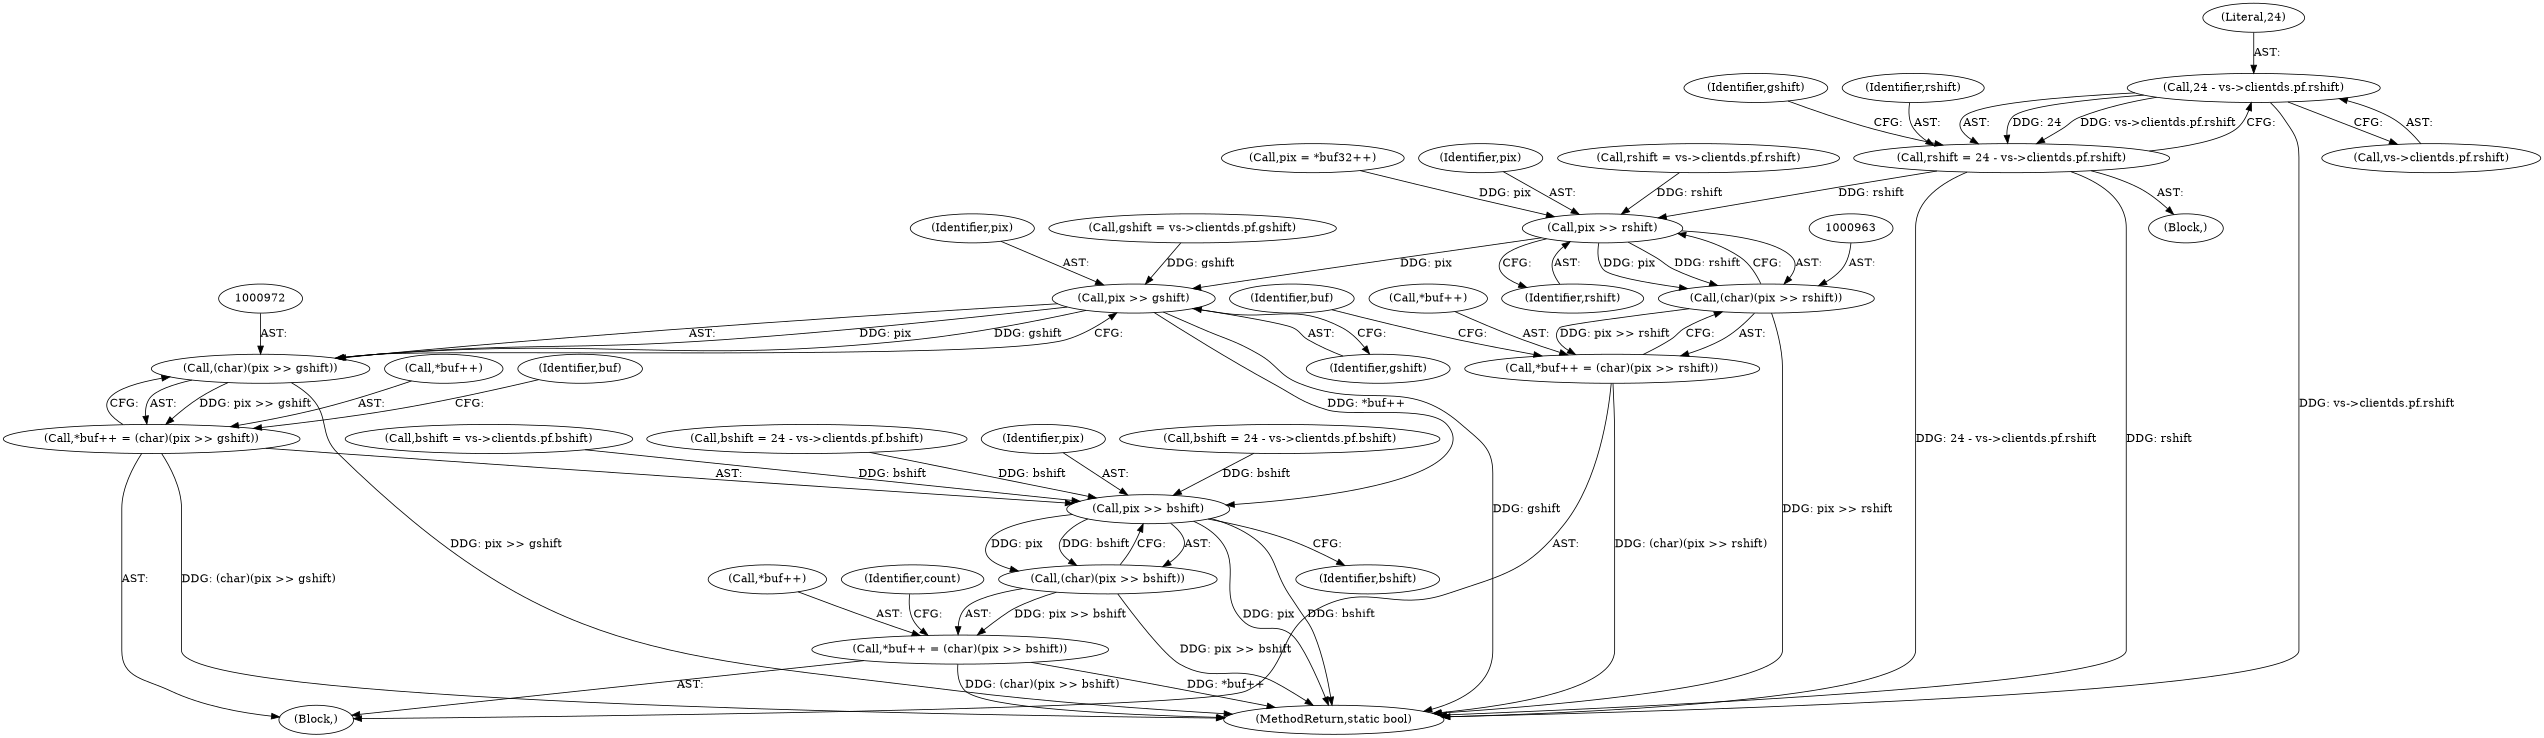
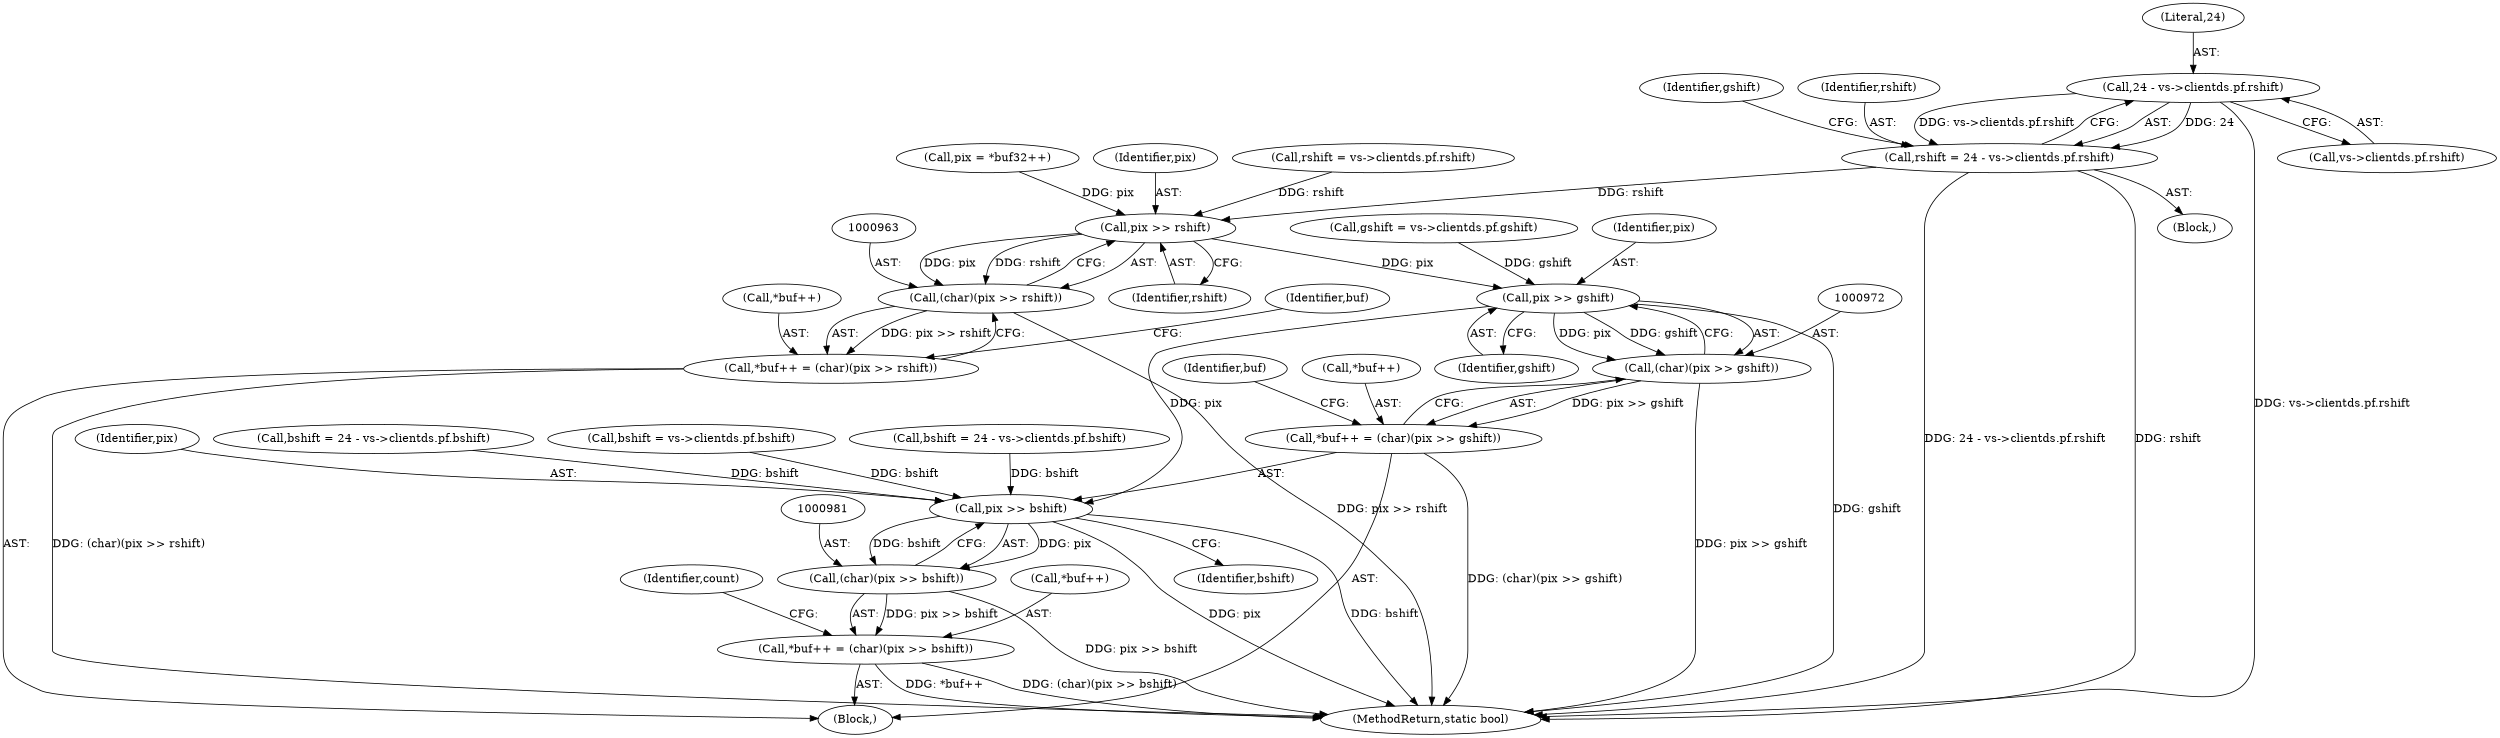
edge "(Call,pix >> gshift)" -> "(Call,pix >> bshift)": label "DDG: *buf++" -> "DDG: pix"
node "1000981": added
